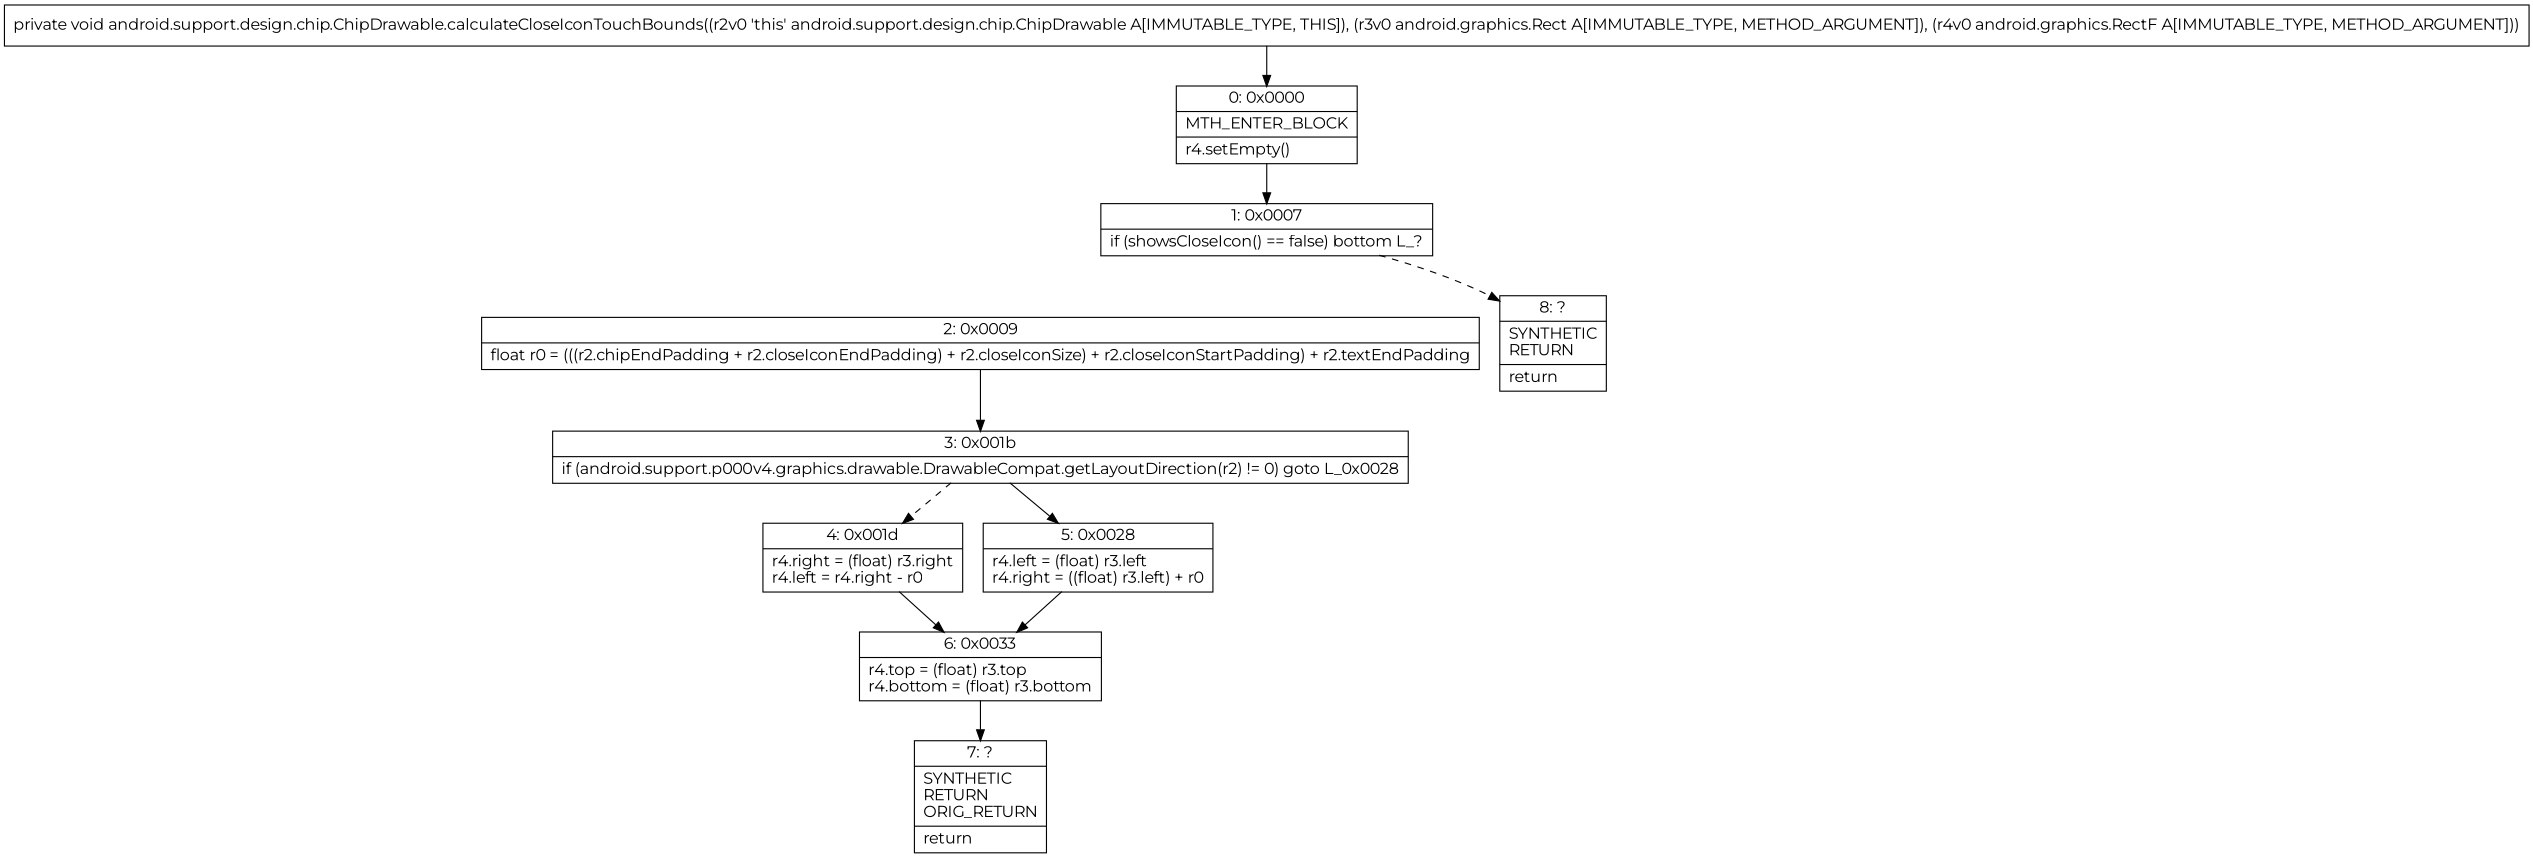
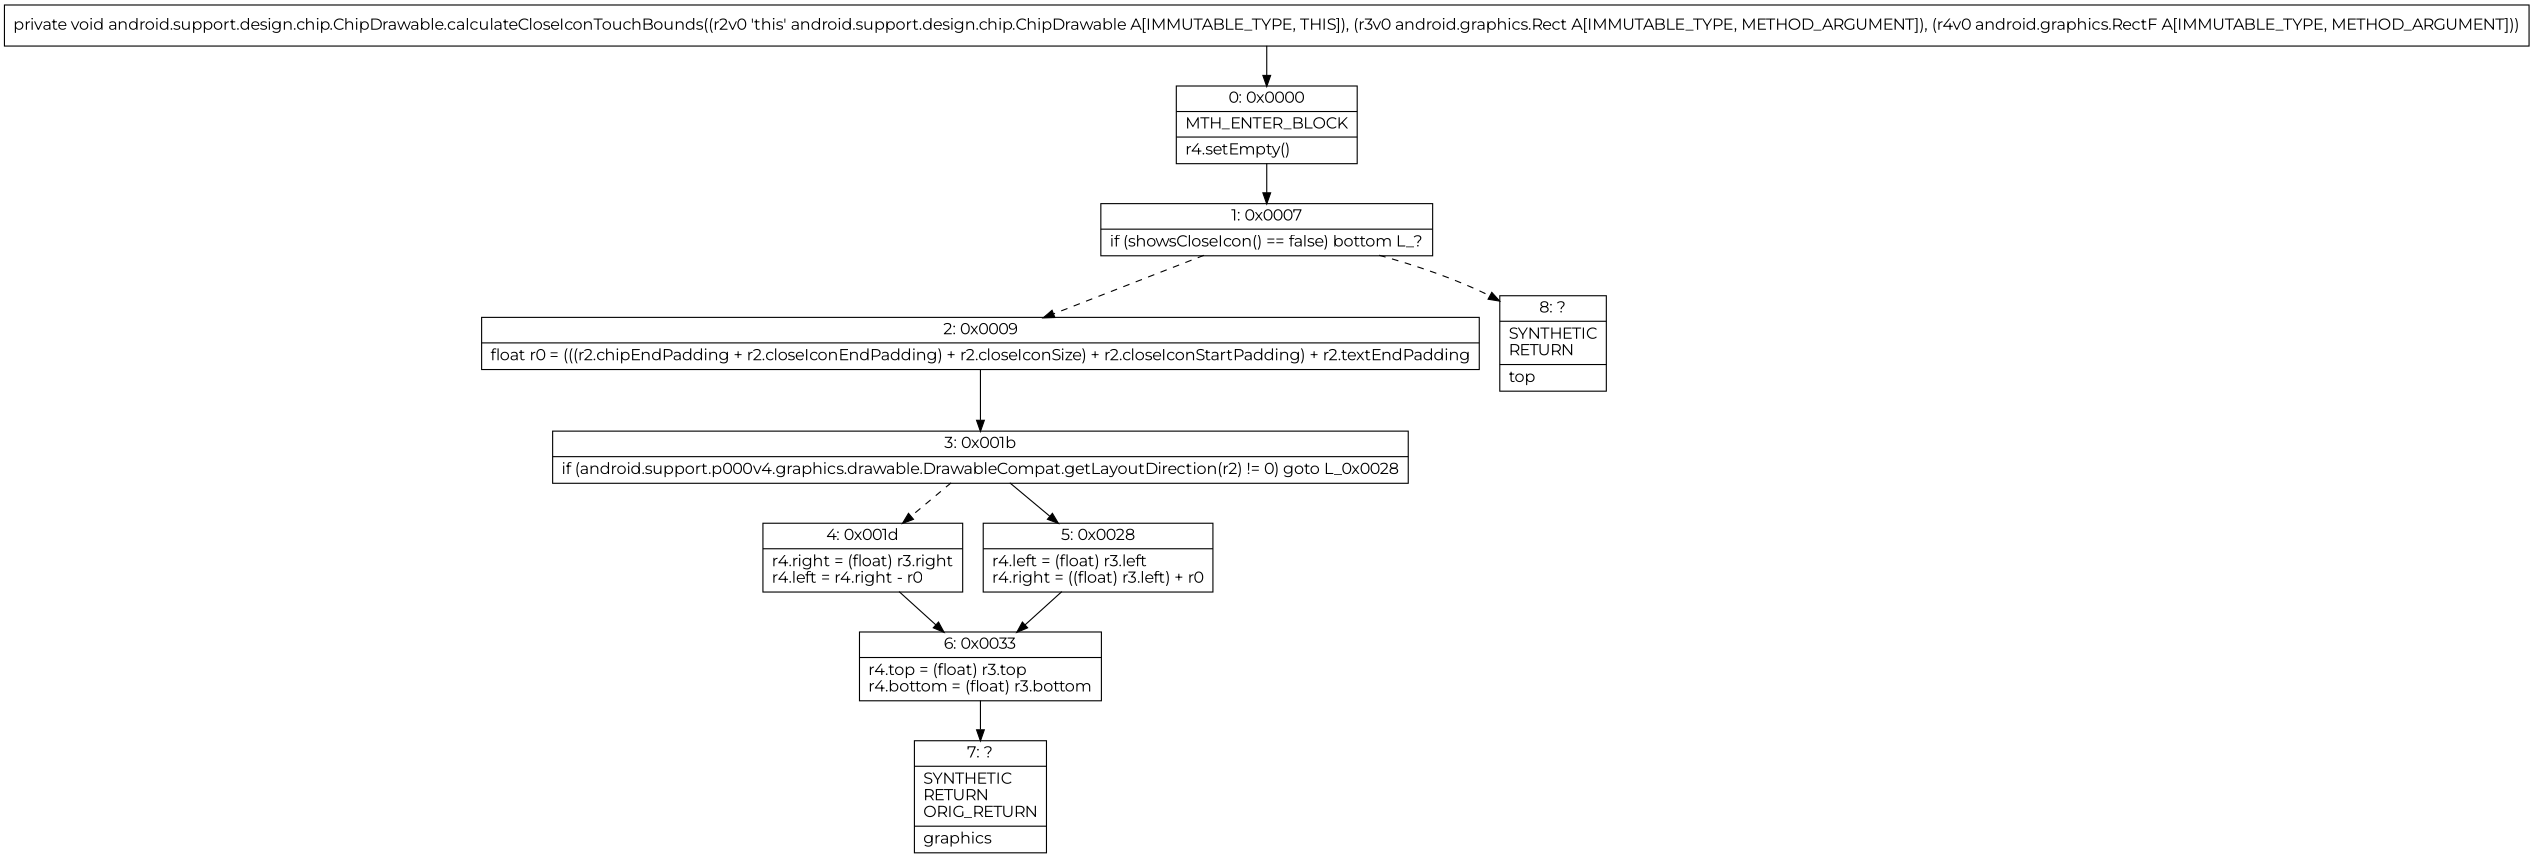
edge "1: 0x0007" -> "2: 0x0009": added
node "8: ?": text "return" -> "top"
node "7: ?": text "return" -> "graphics"
